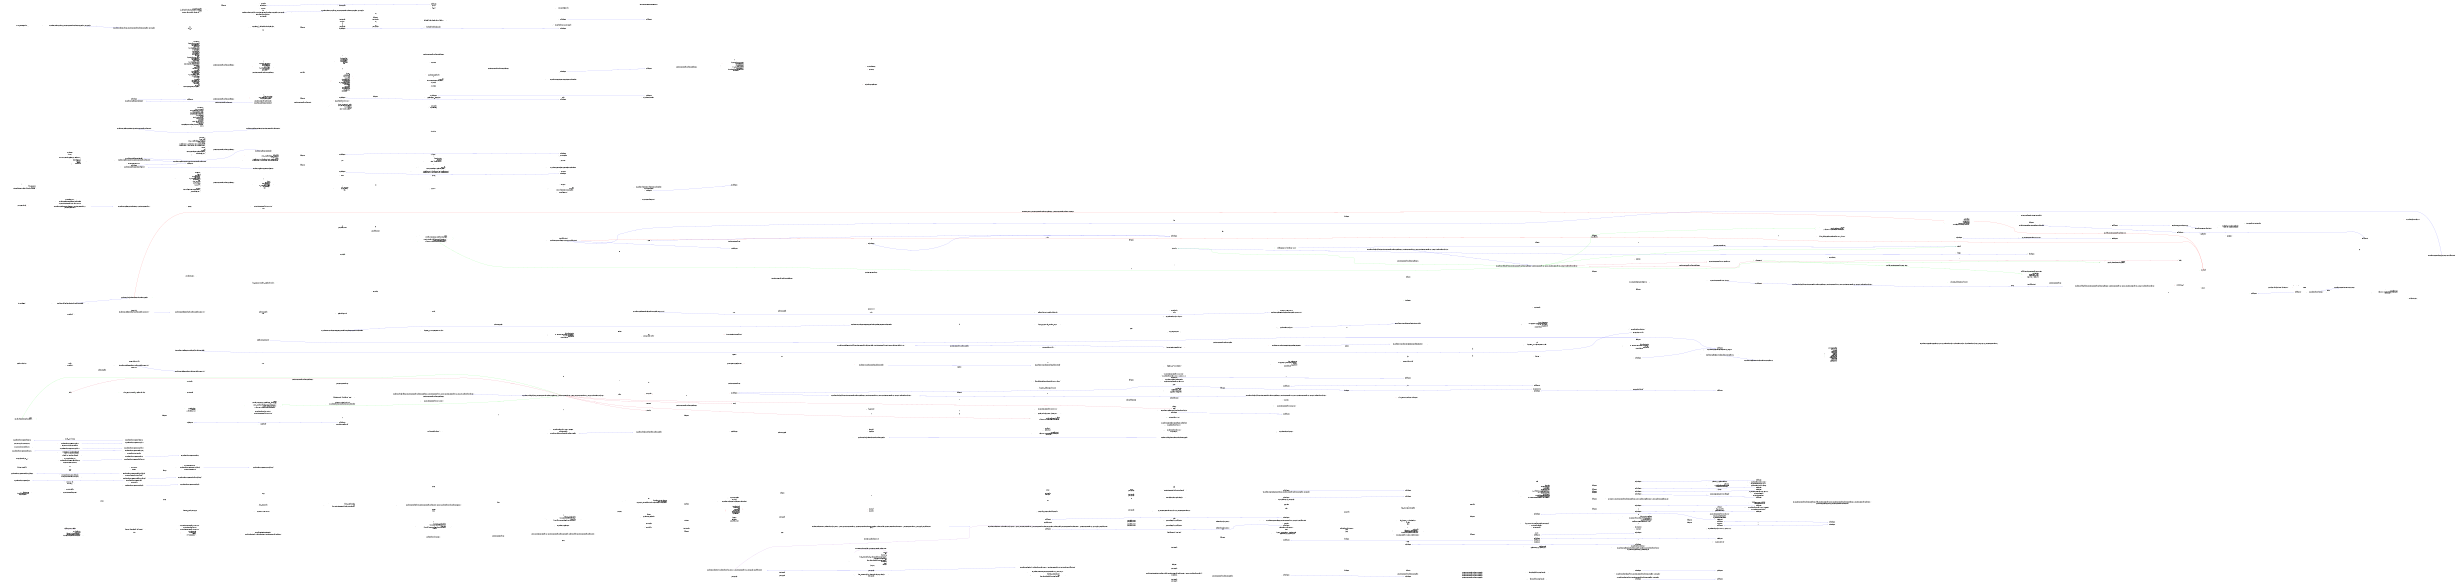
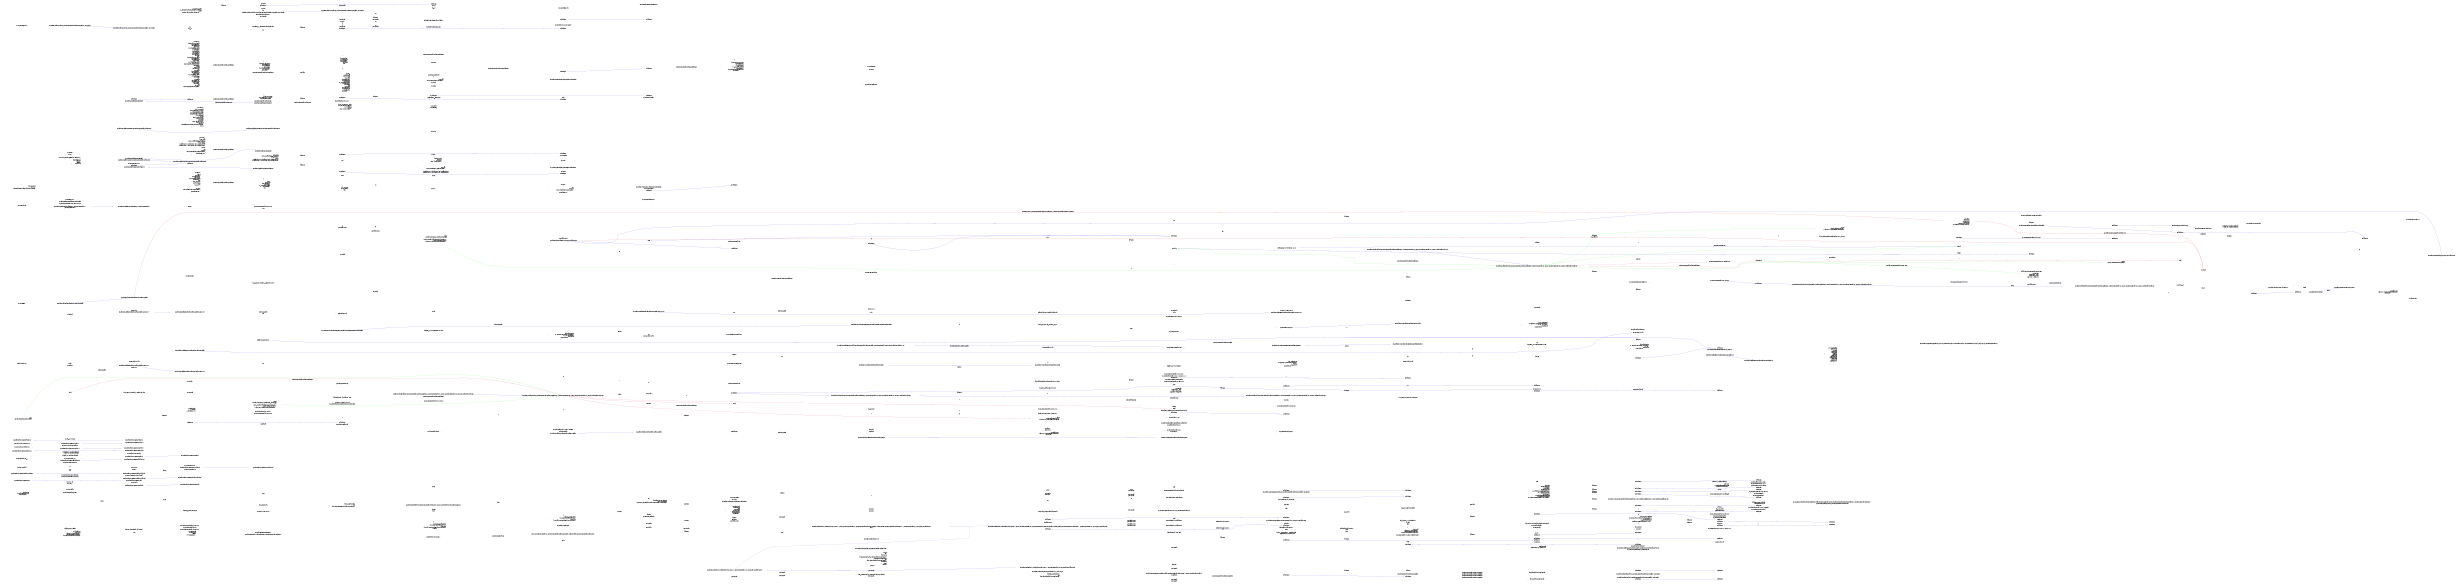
node "yield return value;": removed
